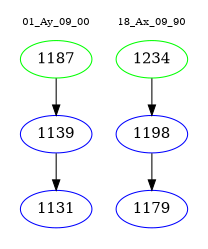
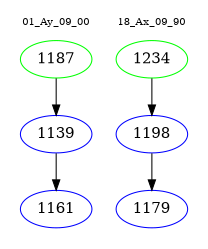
node "1131": label "1131" -> "1161"
